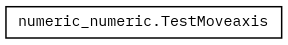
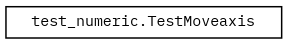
node "numeric_numeric.TestMoveaxis": label "numeric_numeric.TestMoveaxis" -> "test_numeric.TestMoveaxis"
